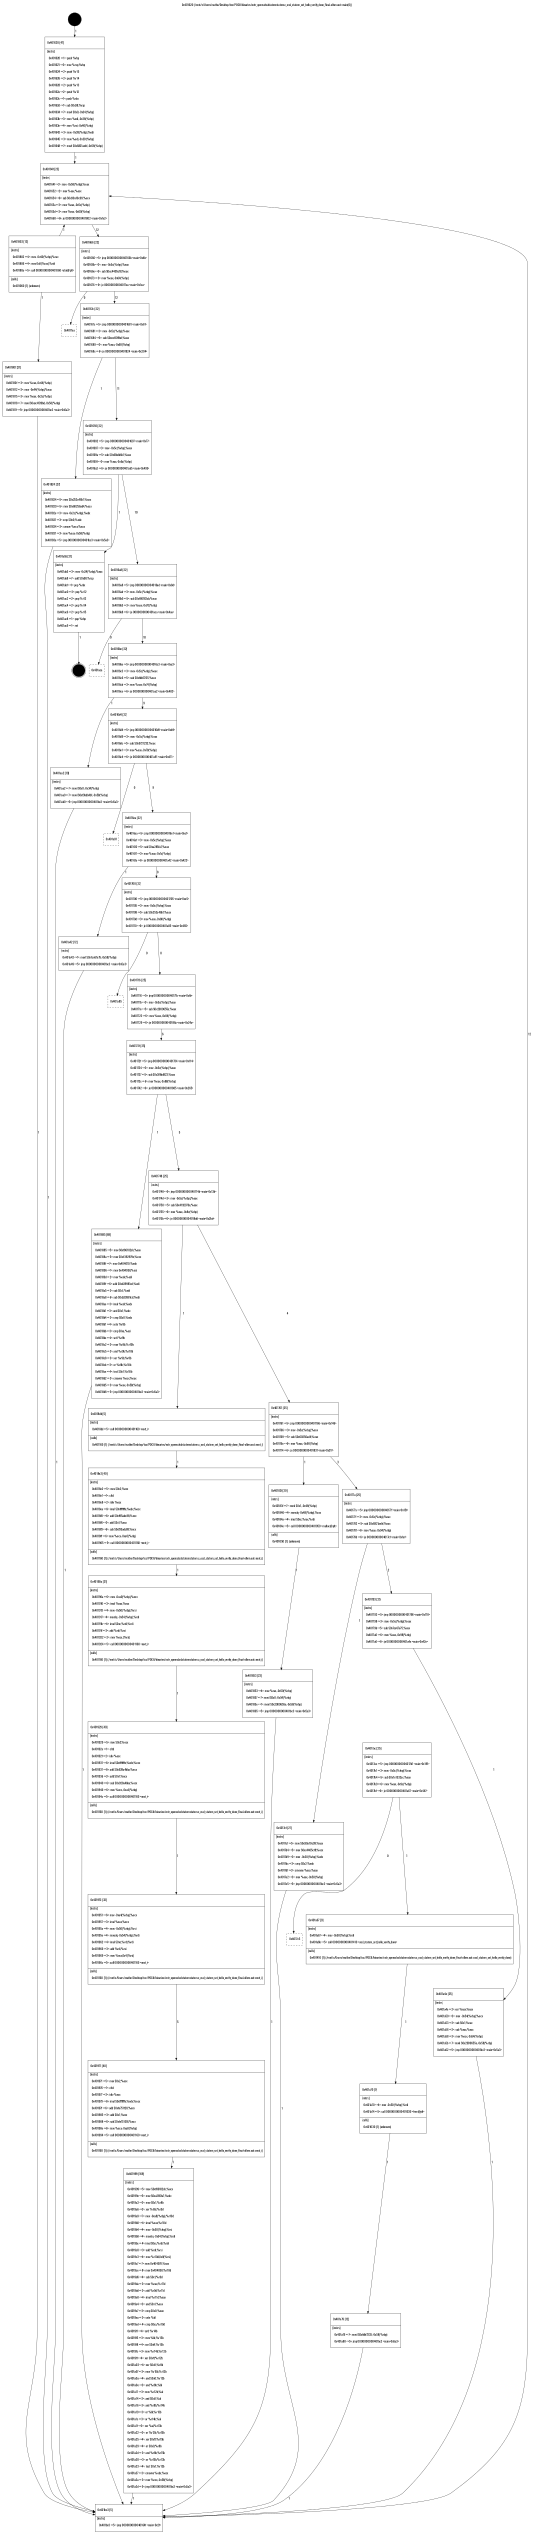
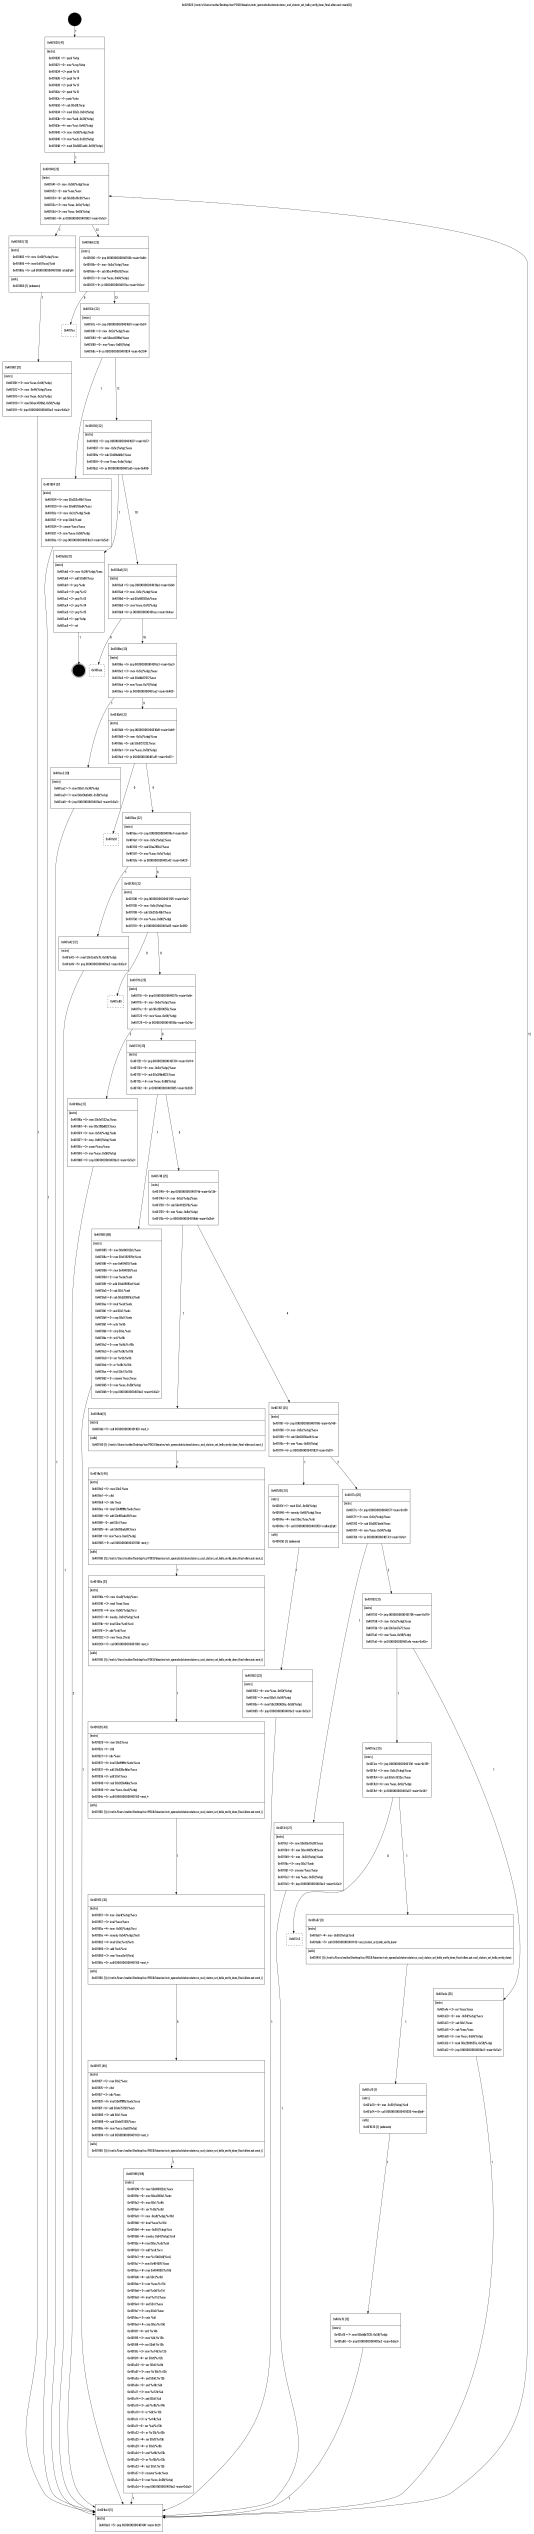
edge "0x401802 [13]" -> "0x40164f [23]": reversed
node "0x40186a [27]": added
edge "0x401793 [25]" -> "0x4017ac [25]": added, label "1"
